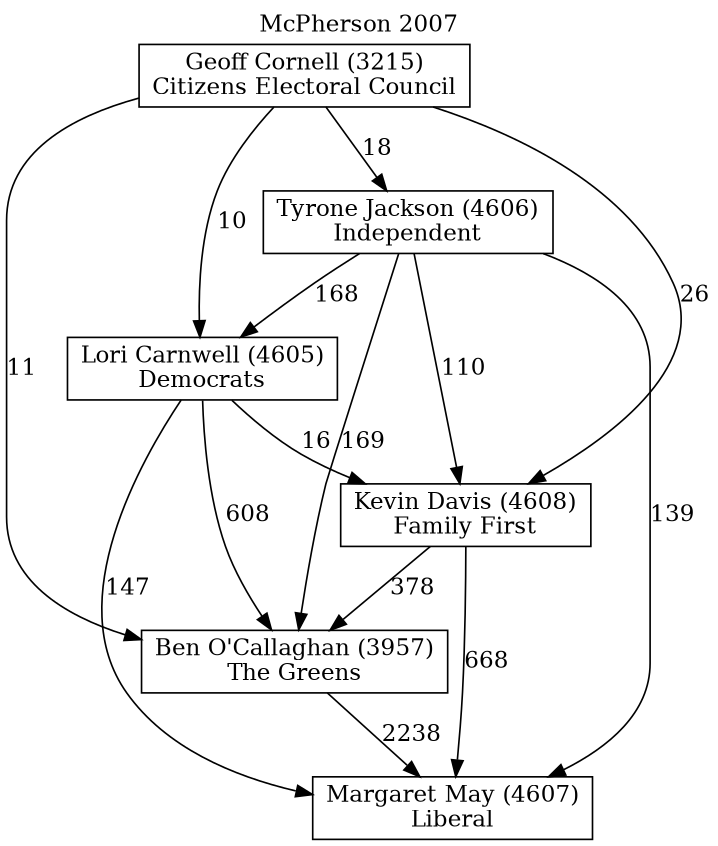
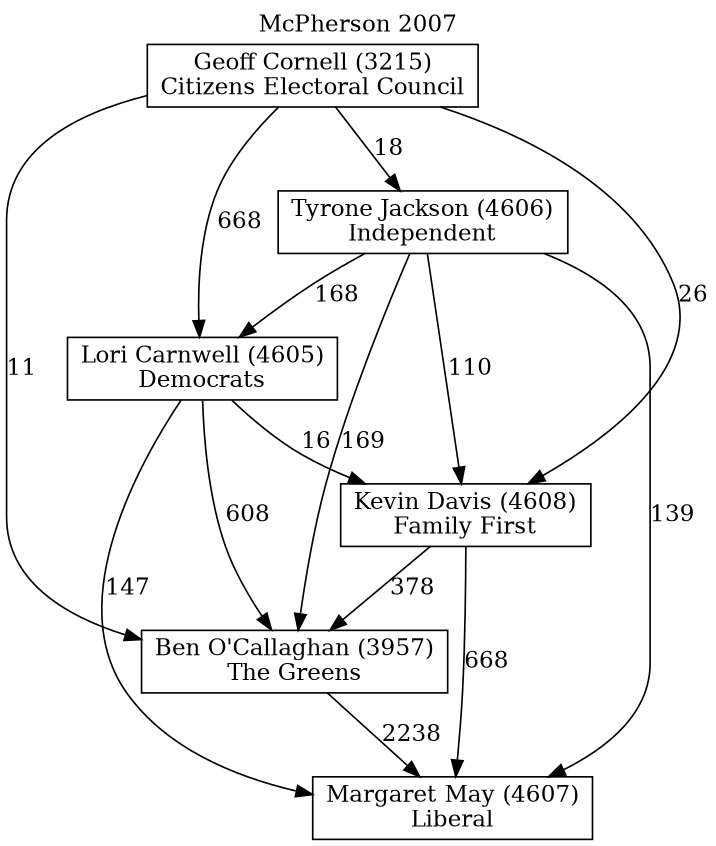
edge "Geoff Cornell (3215) Citizens Electoral Council" -> "Lori Carnwell (4605) Democrats": label "10" -> "668"
